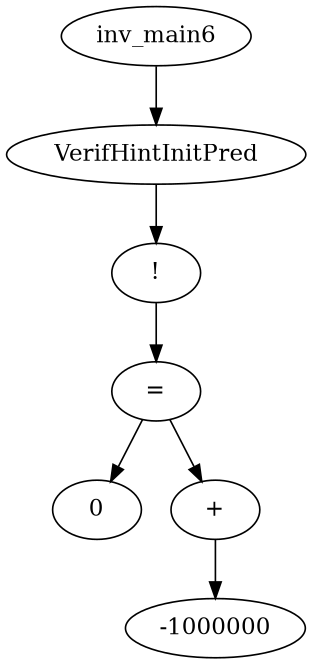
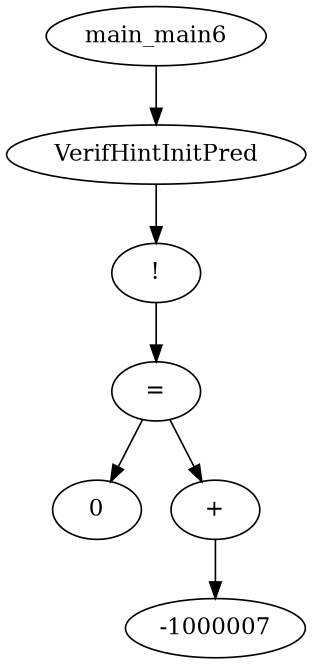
node "inv_main6": label "inv_main6" -> "main_main6"
node "-1000000": label "-1000000" -> "-1000007"
